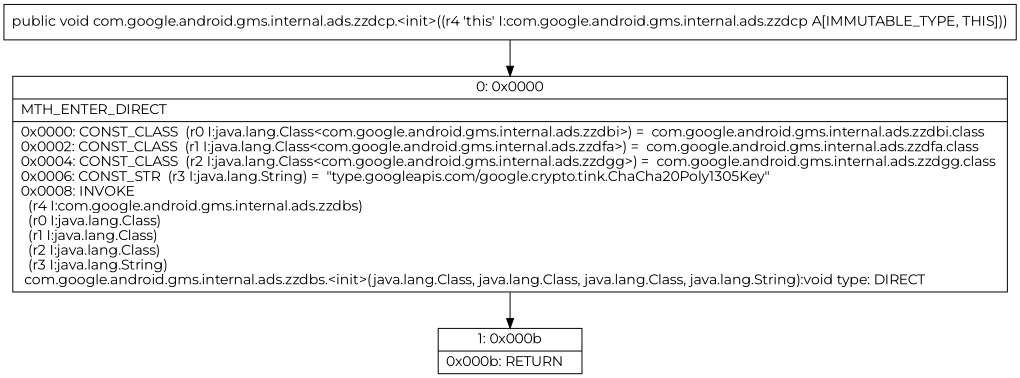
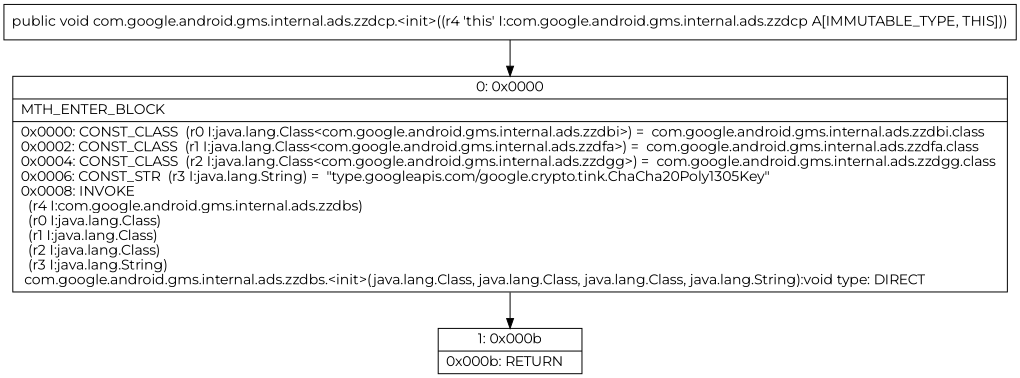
node "0: 0x0000": text "MTH_ENTER_DIRECT" -> "MTH_ENTER_BLOCK"
